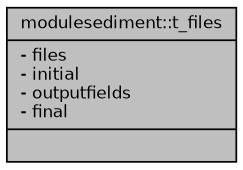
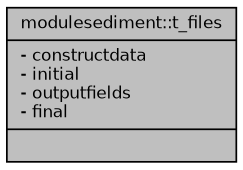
node "modulesediment::t_files": text "- files" -> "- constructdata"
